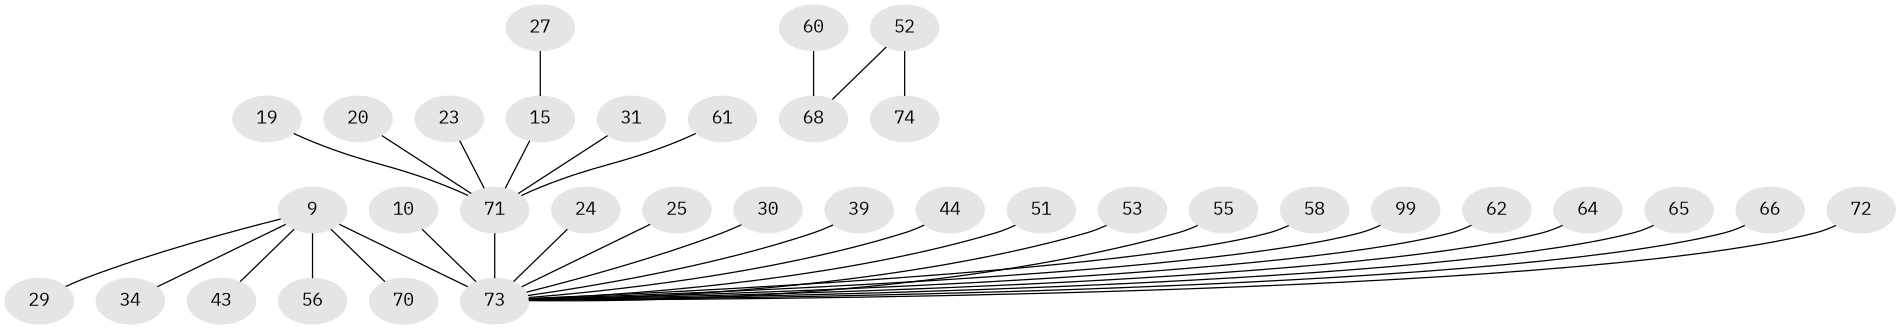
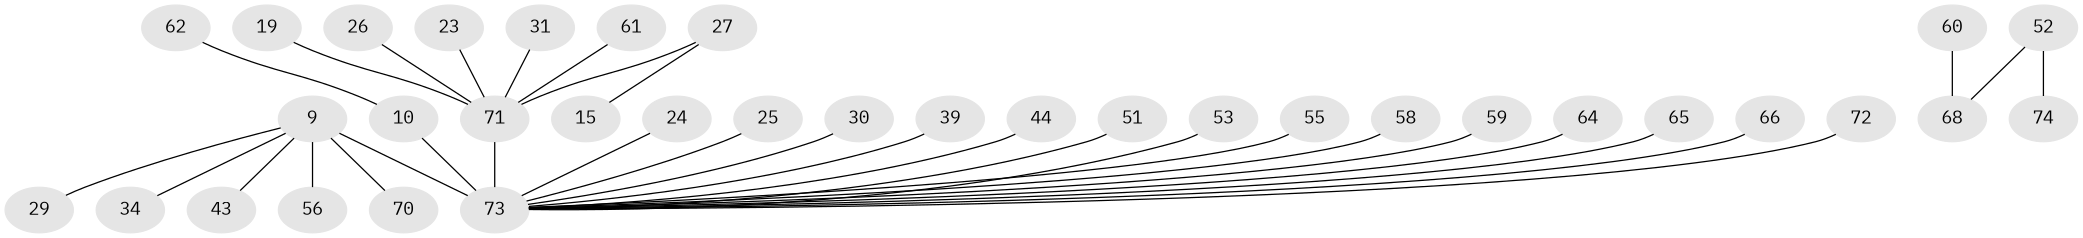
node "20": label "20" -> "26"
edge "15" -- "71": now "27" -- "71"
node "99": label "99" -> "59"
edge "62" -- "73": now "62" -- "10"
